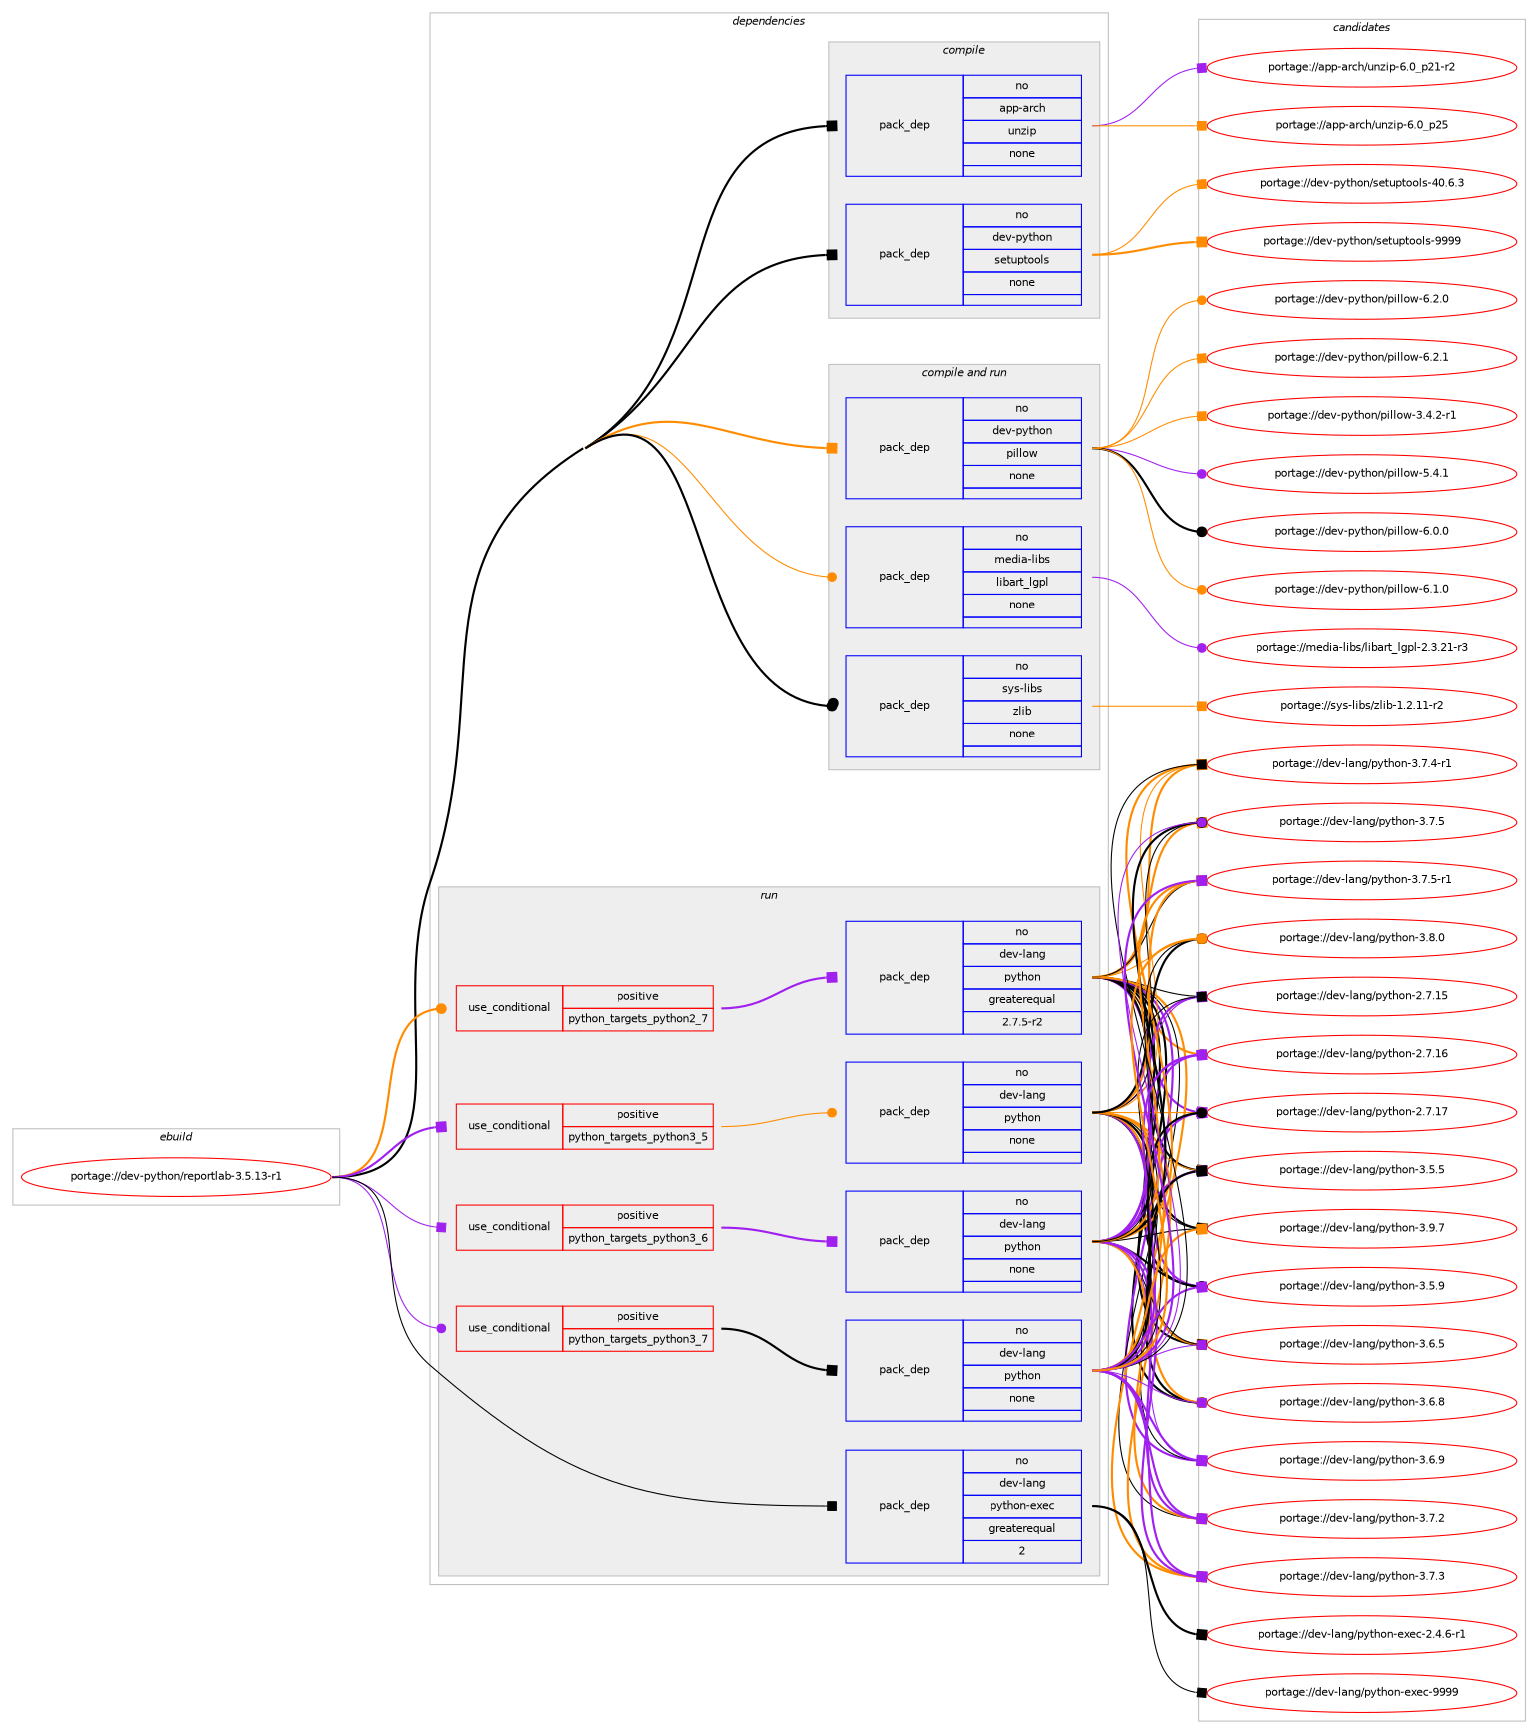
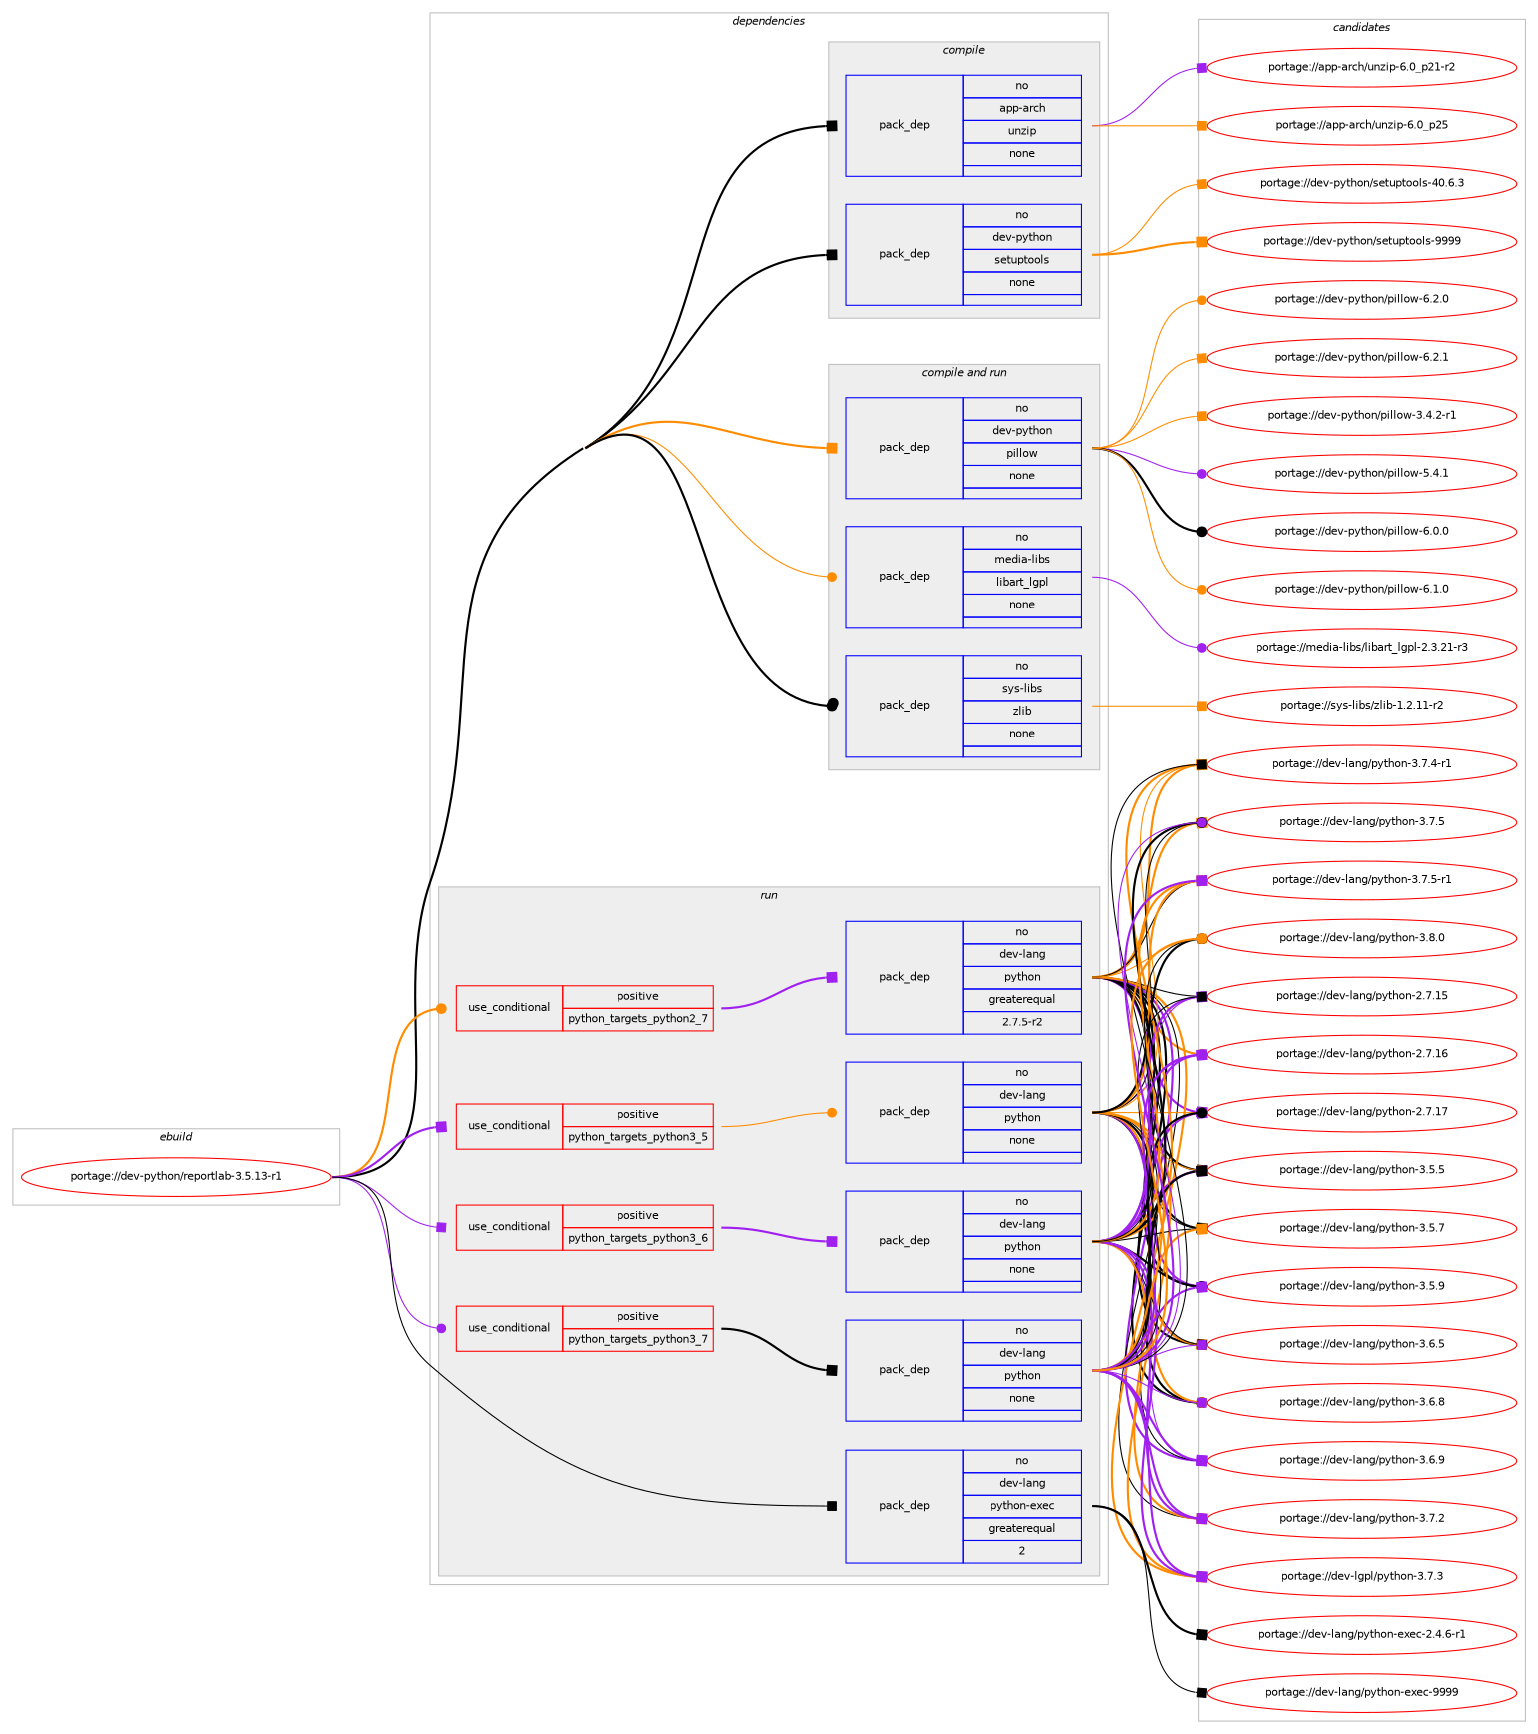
node "portage://dev-lang/python-3.9.7": label "portage://dev-lang/python-3.9.7" -> "portage://dev-lang/python-3.5.7"
node "portage://dev-lang/python-3.7.3": label "portage://dev-lang/python-3.7.3" -> "portage://dev-lgpl/python-3.7.3"
